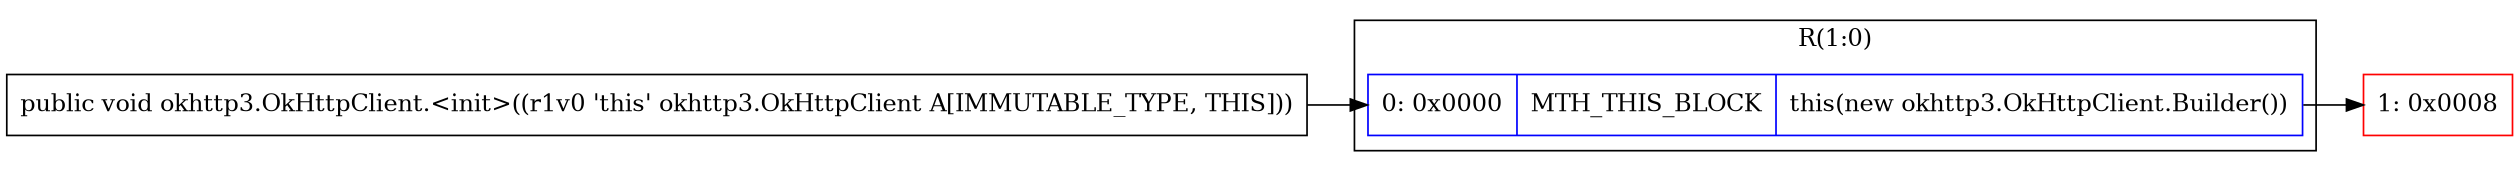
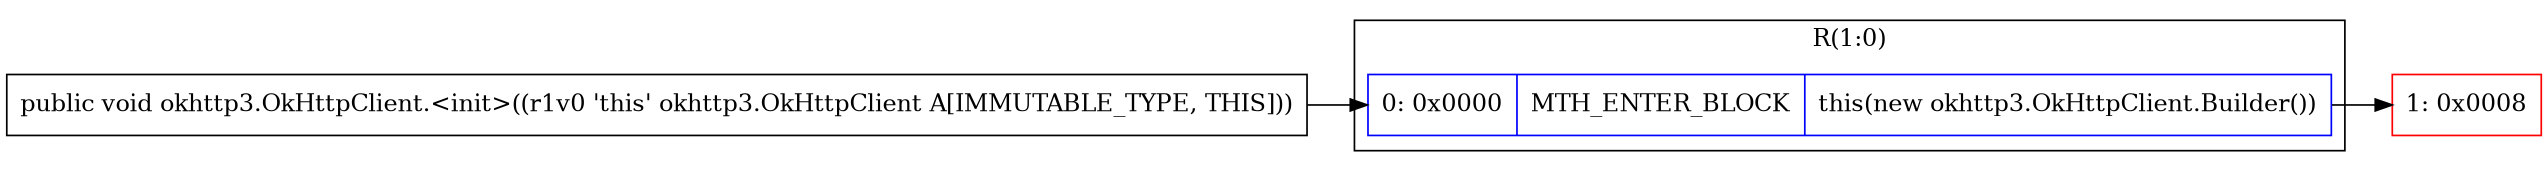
node "0: 0x0000": text "MTH_THIS_BLOCK" -> "MTH_ENTER_BLOCK"
